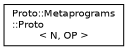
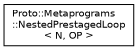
node "Proto::Metaprograms ::Proto < N, OP >": label "Proto::Metaprograms ::Proto < N, OP >" -> "Proto::Metaprograms ::NestedPrestagedLoop < N, OP >"
